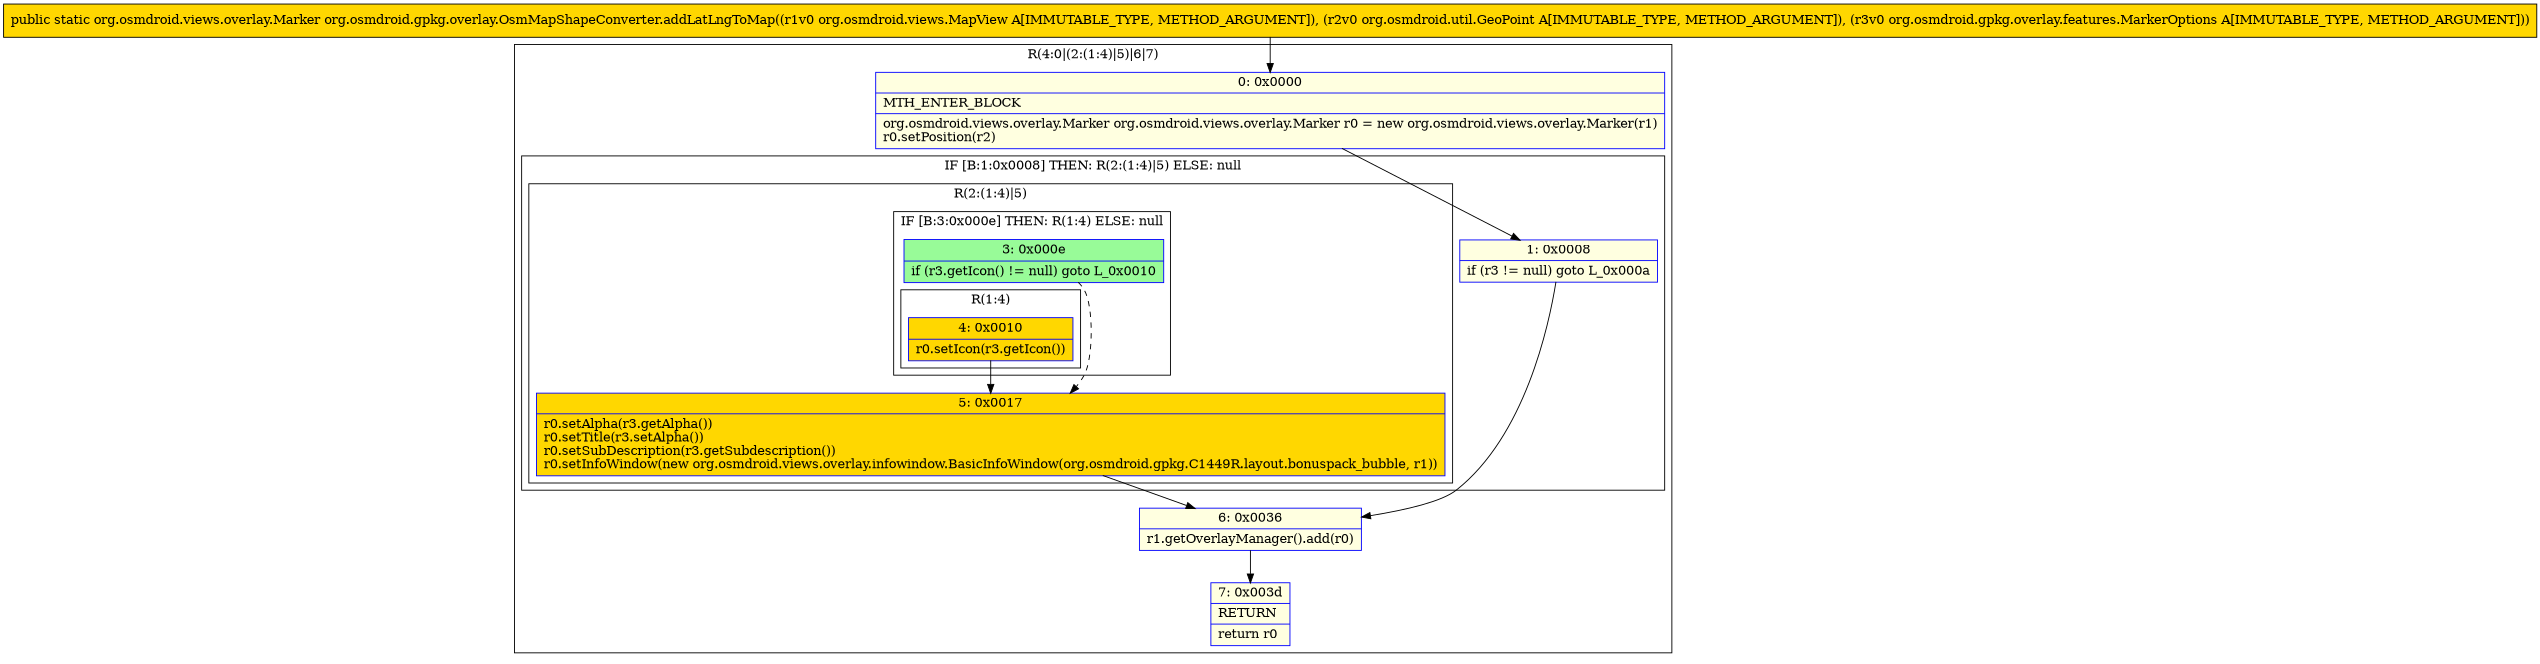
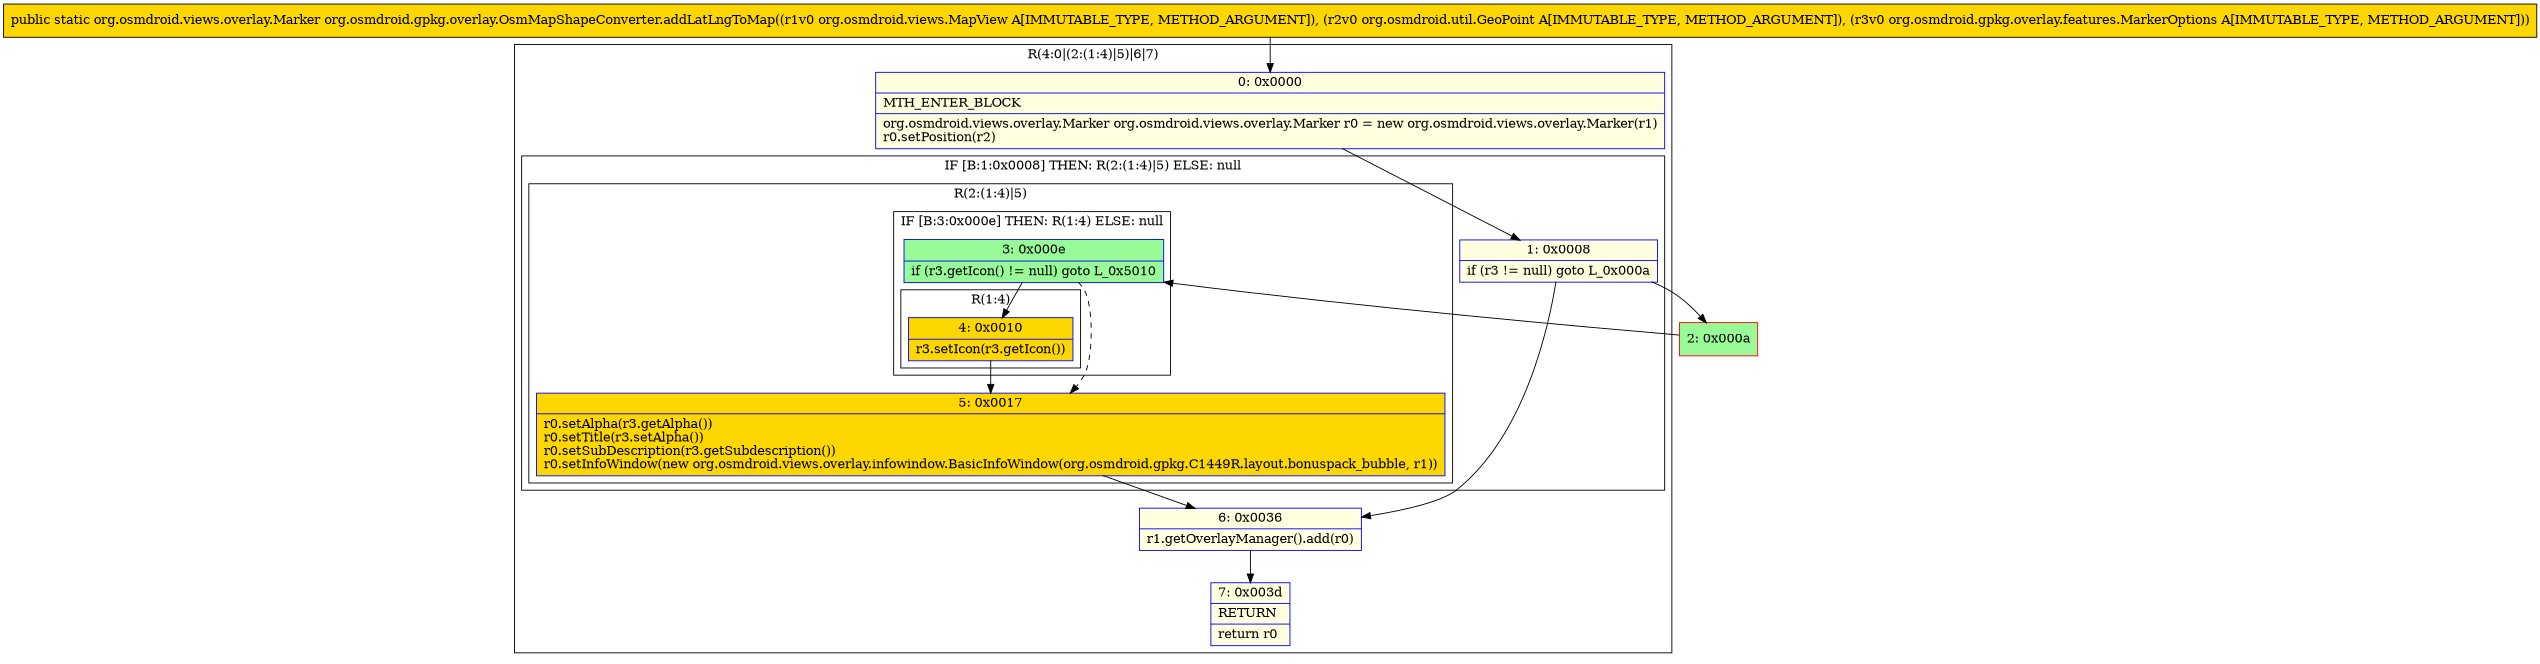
node "3: 0x000e": text "if (r3.getIcon() != null) goto L_0x0010" -> "if (r3.getIcon() != null) goto L_0x5010"
edge "3: 0x000e" -> "4: 0x0010": added
node "2: 0x000a": added
node "4: 0x0010": text "r0.setIcon(r3.getIcon())" -> "r3.setIcon(r3.getIcon())"
